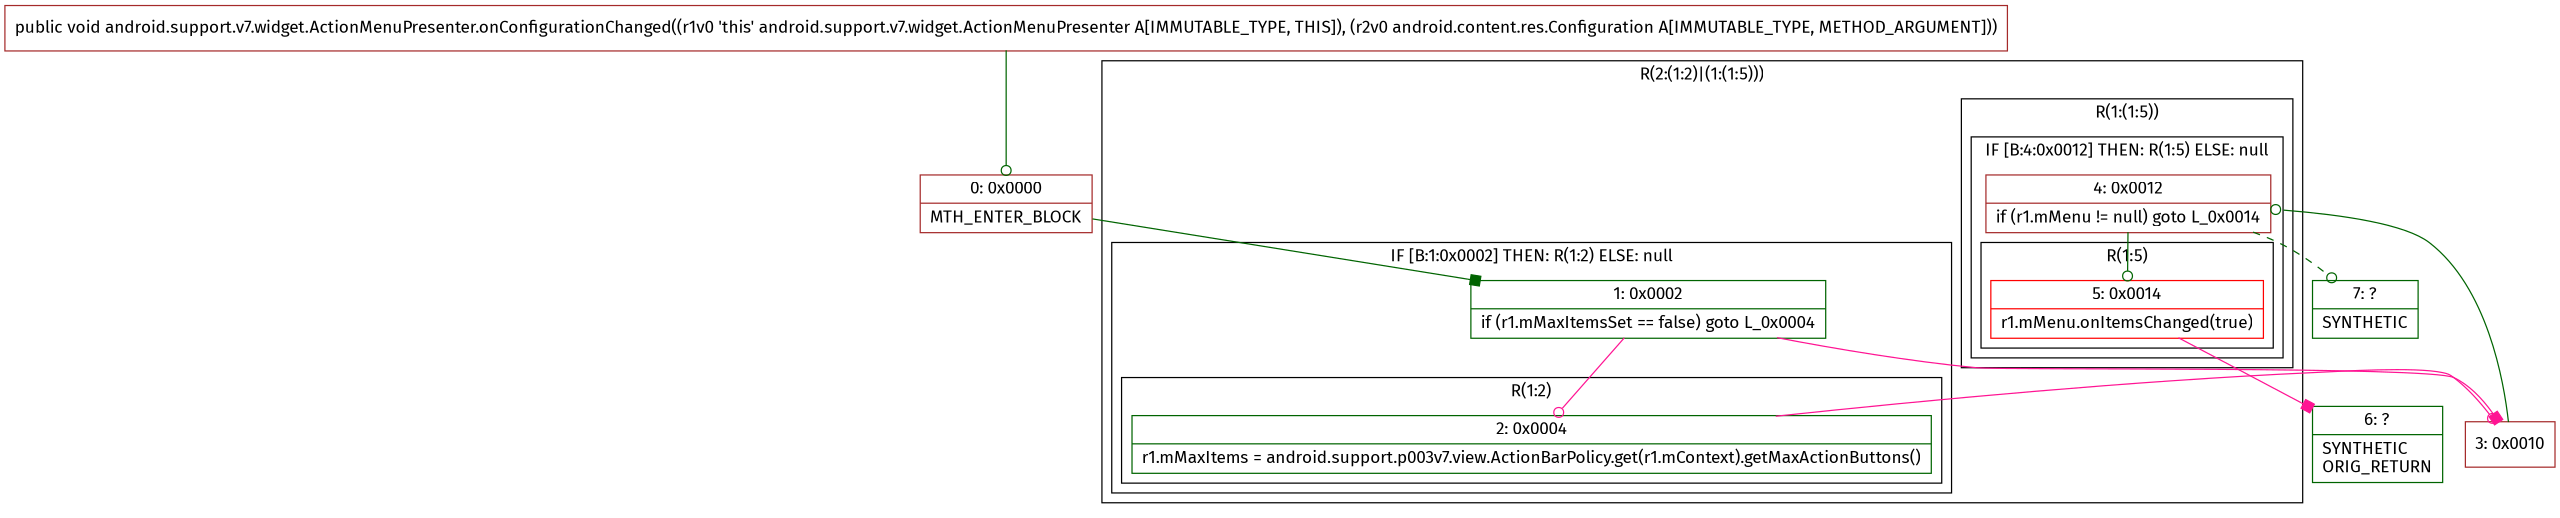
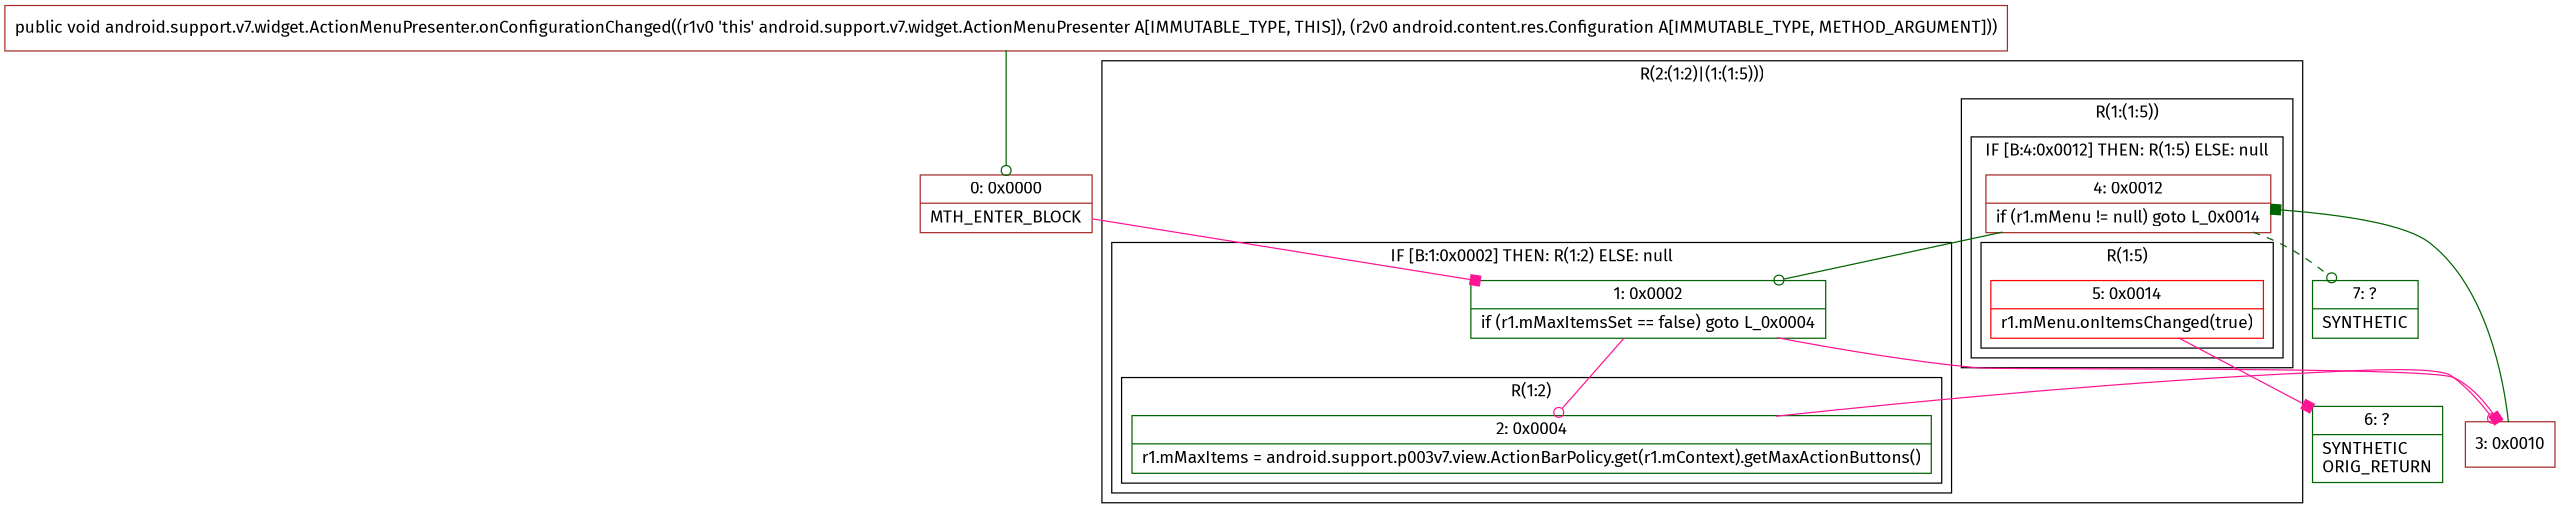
edge "0: 0x0000" -> "1: 0x0002": color darkgreen -> deeppink
edge "4: 0x0012" -> "5: 0x0014": now "4: 0x0012" -> "1: 0x0002"
edge "3: 0x0010" -> "4: 0x0012": arrowhead odot -> box
